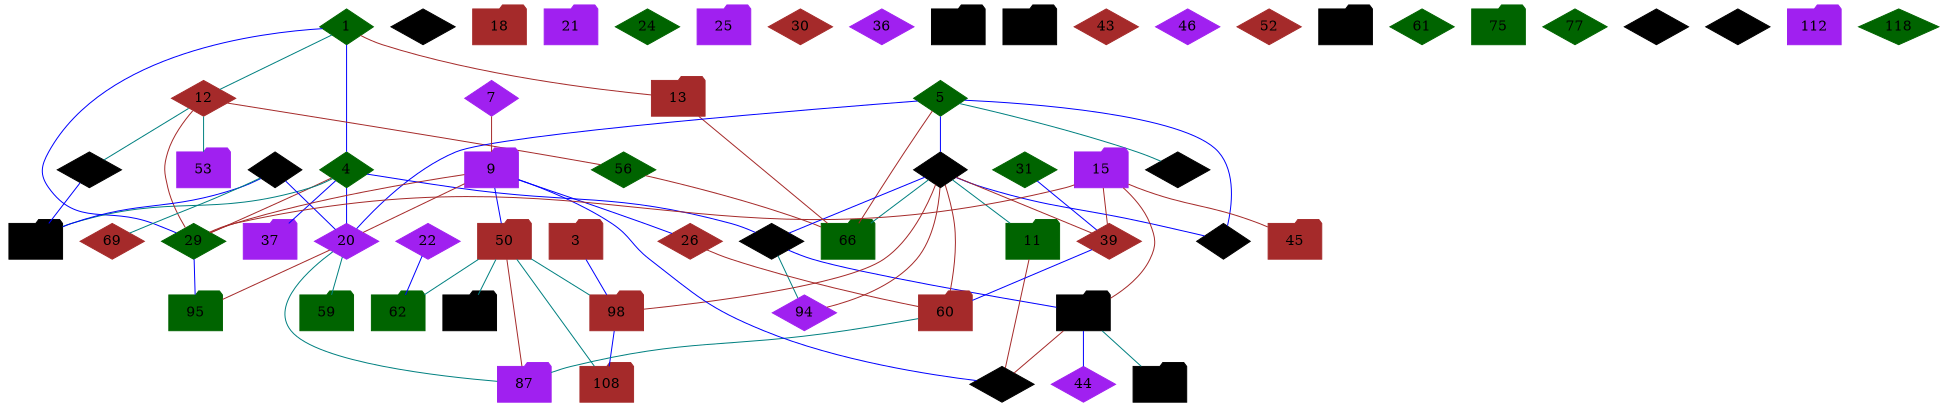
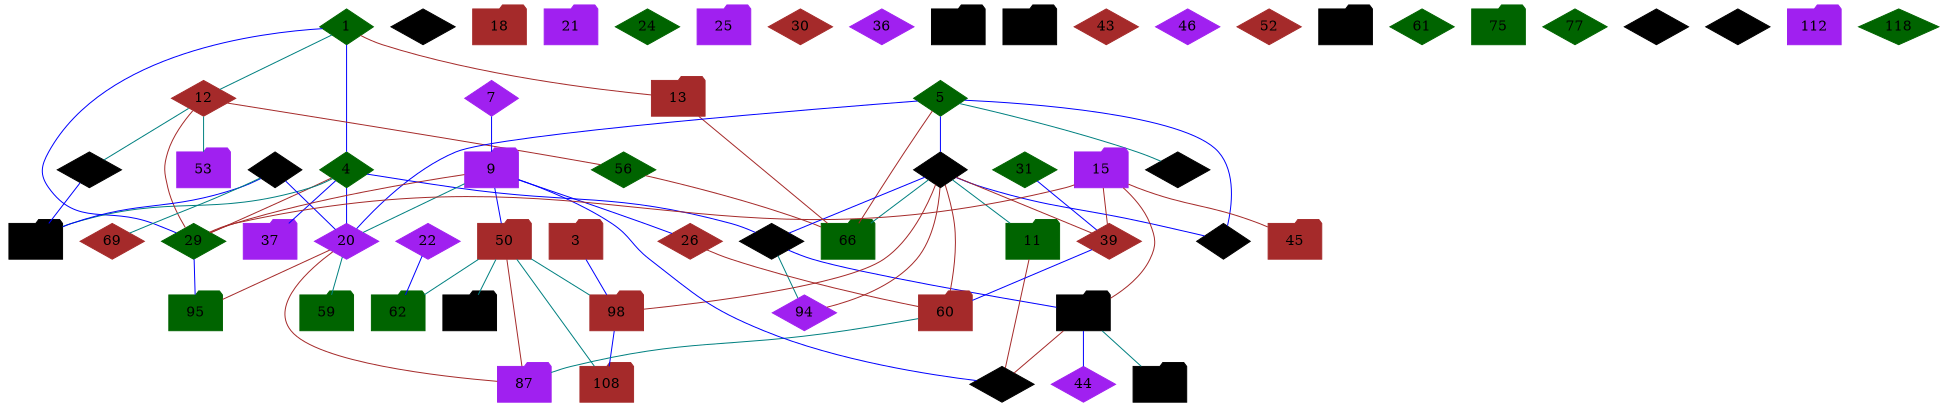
edge "7" -- "9": color brown -> blue
edge "9" -- "20": color brown -> teal
edge "20" -- "87": color teal -> brown
